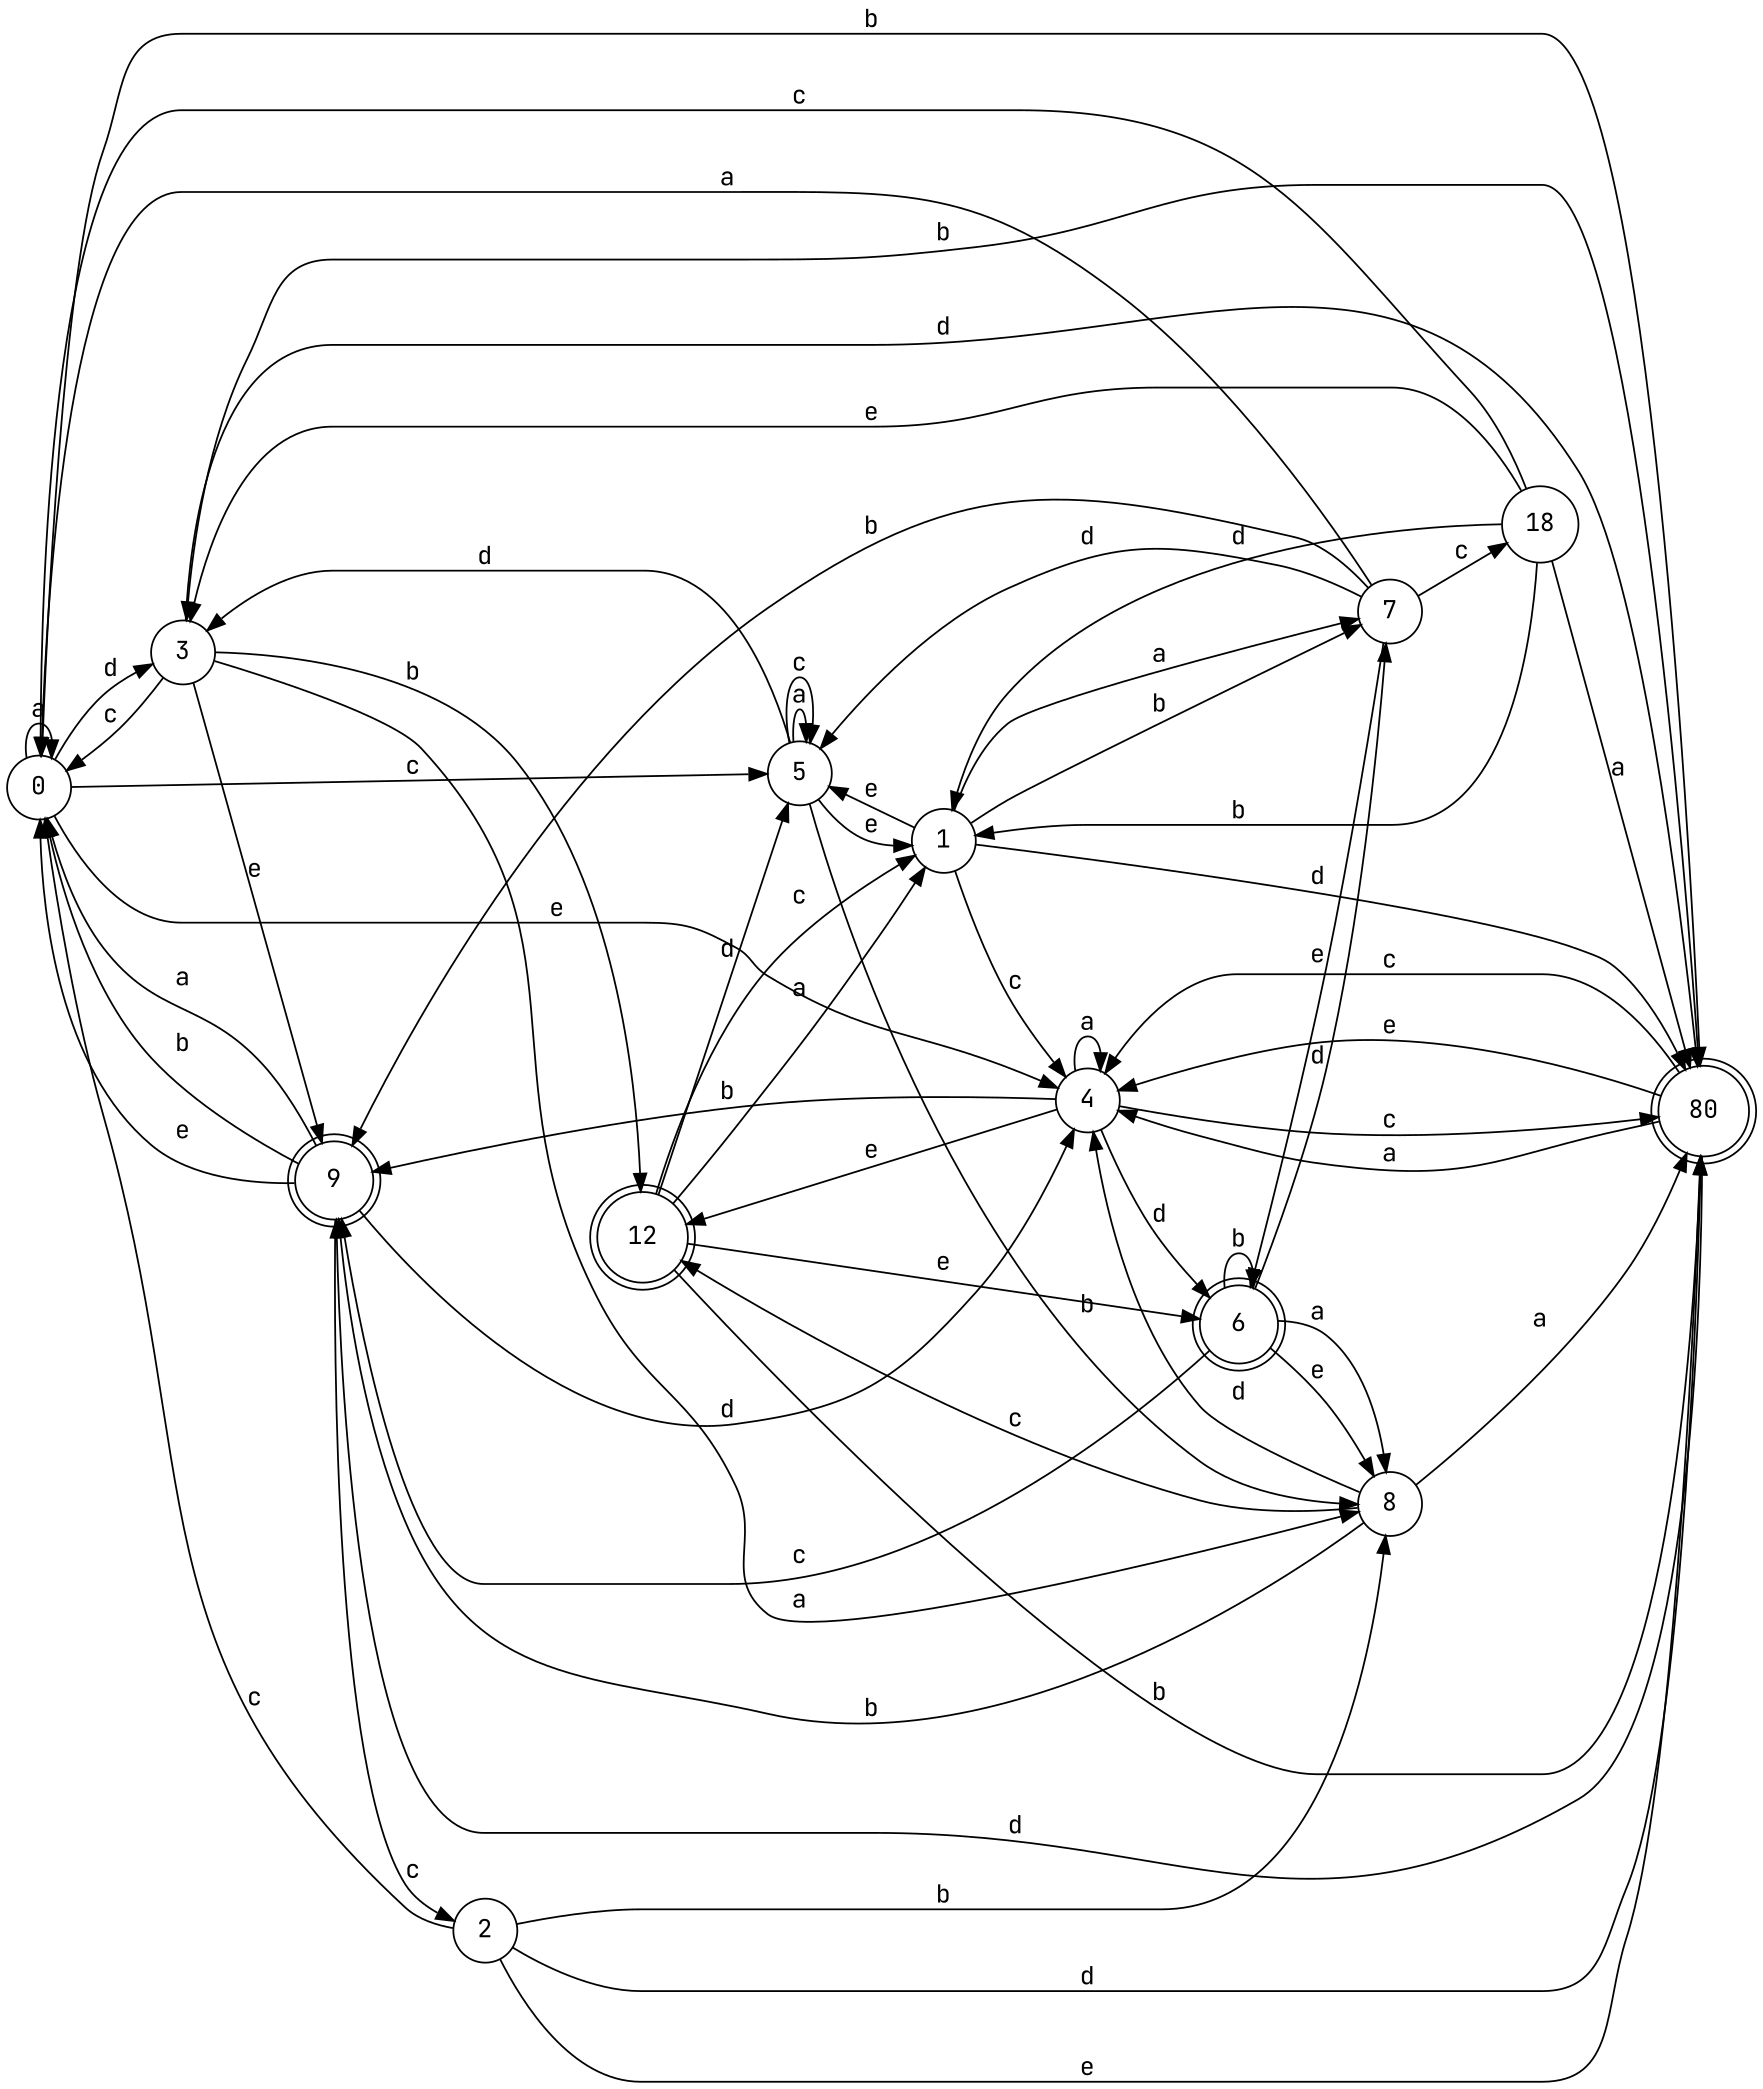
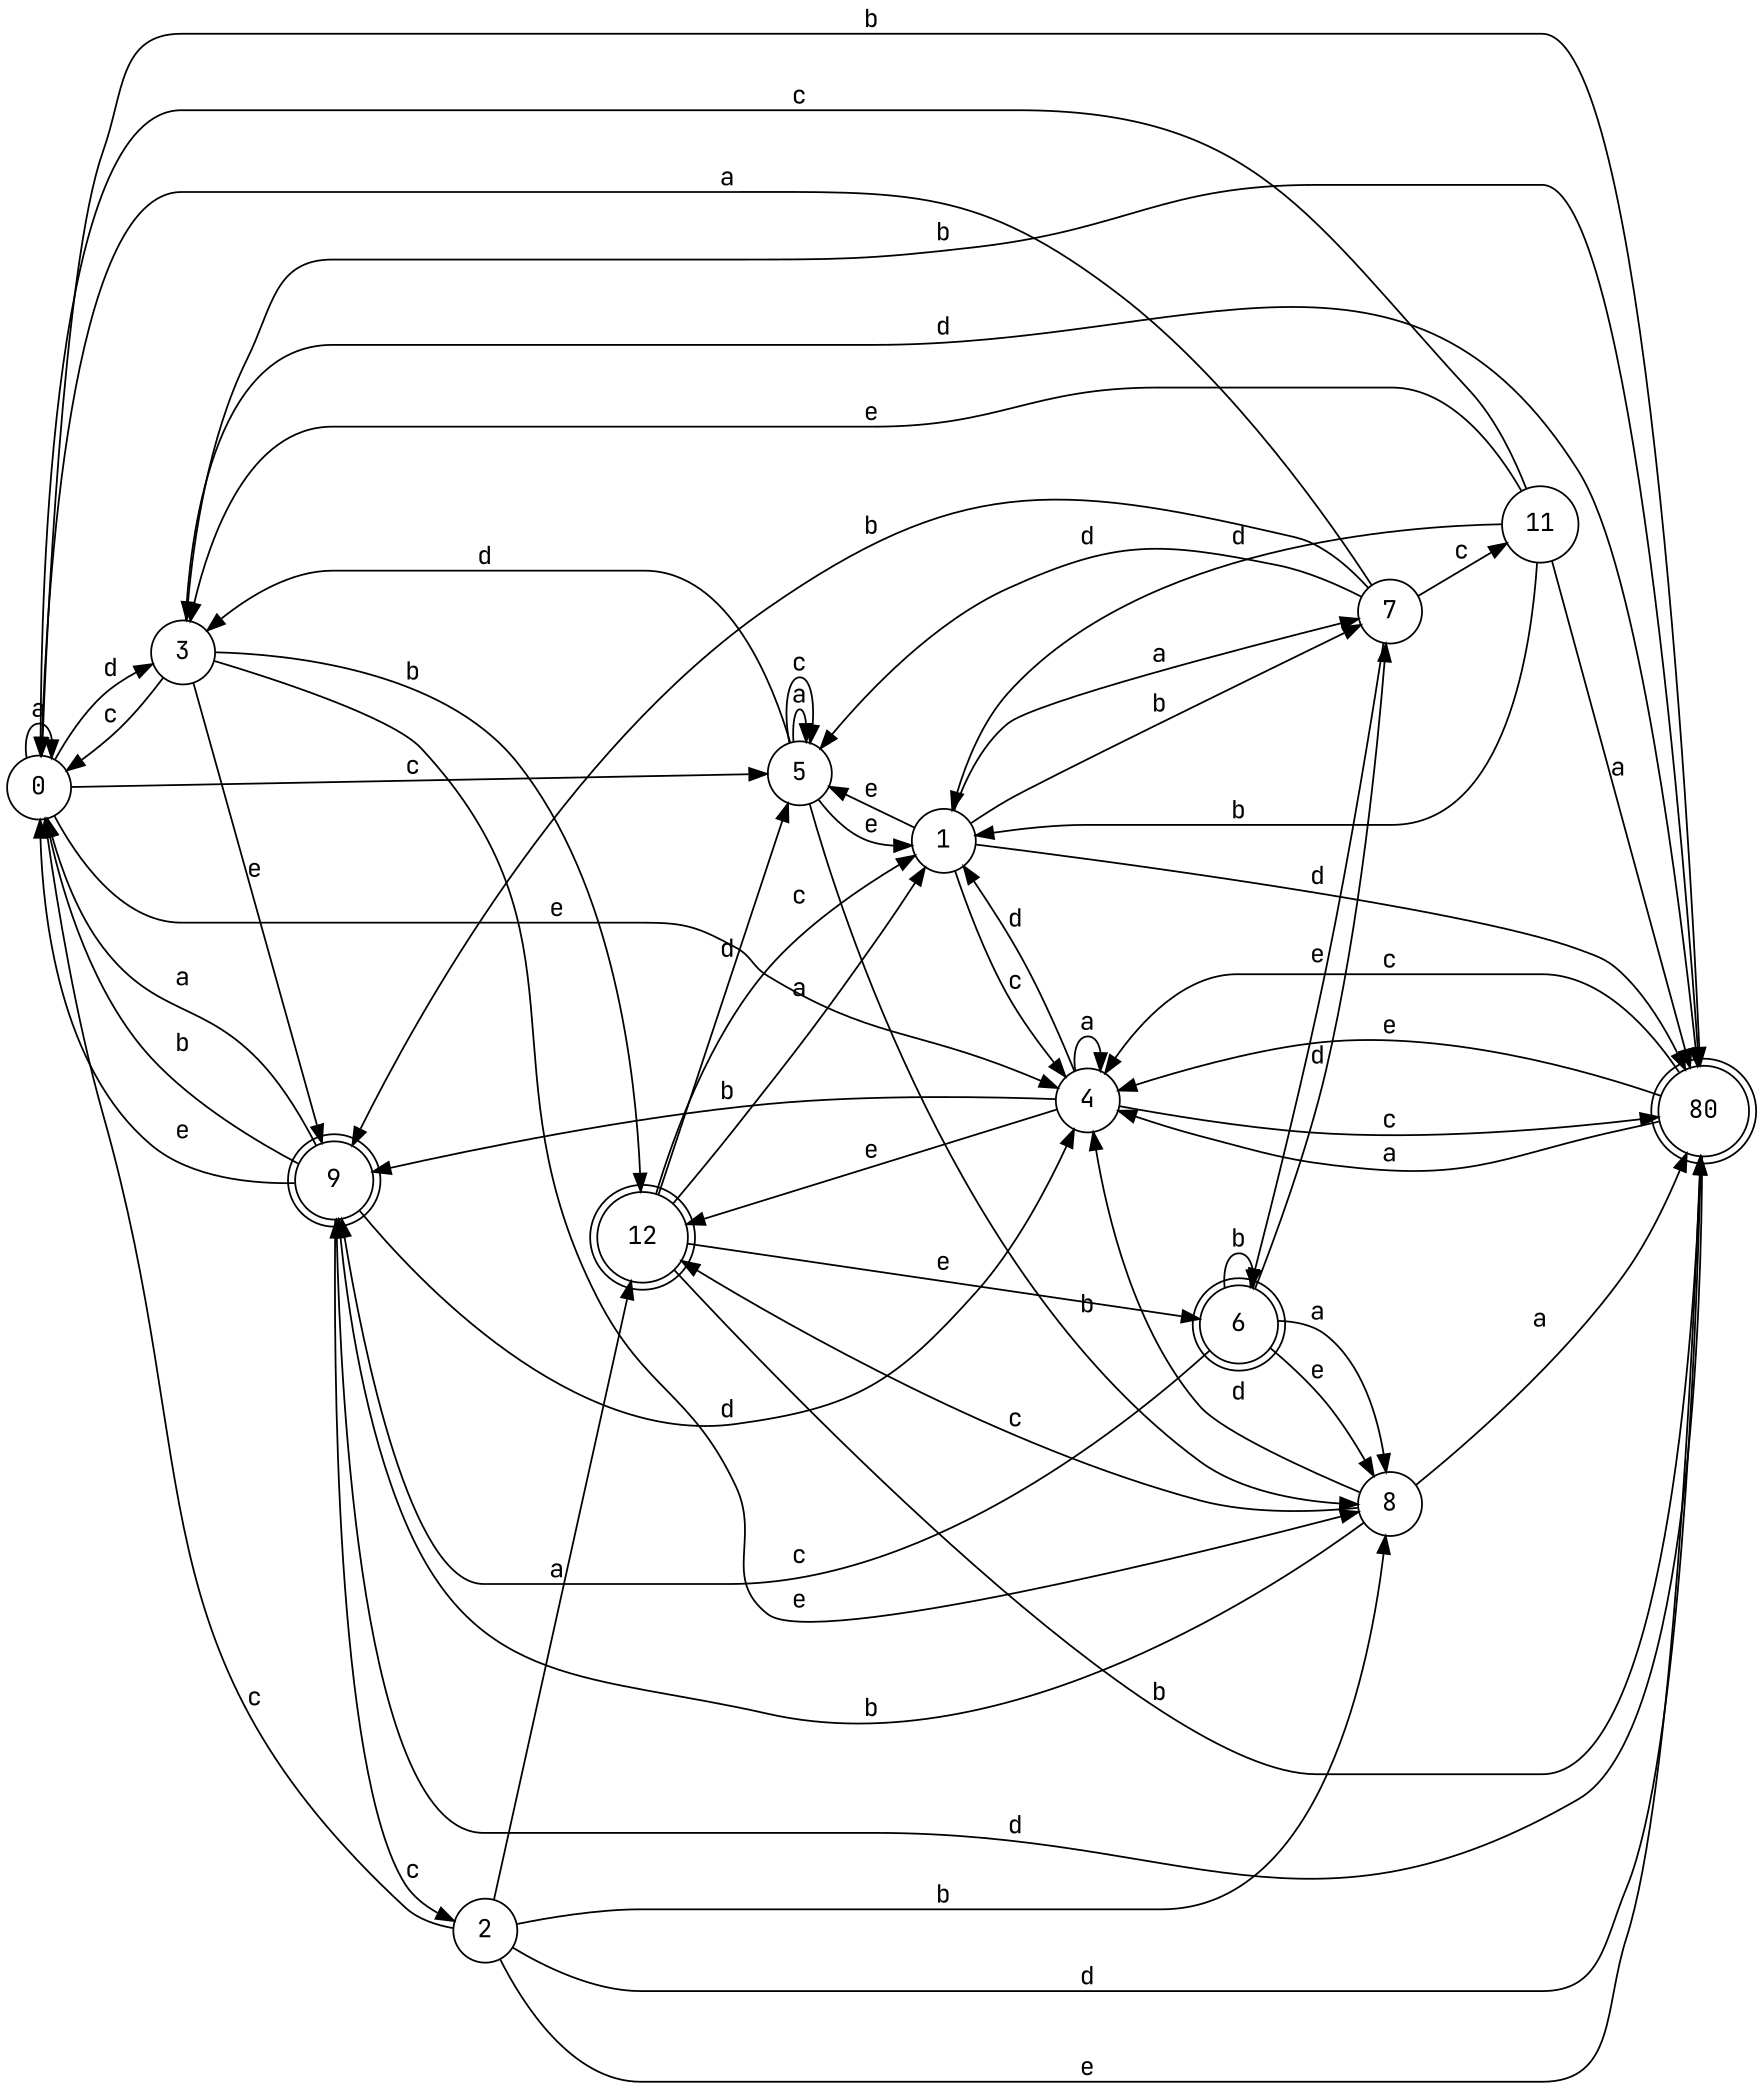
node "18": label "18" -> "11"
edge "4" -> "6": now "4" -> "1"
edge "2" -> "12": added, label "a"
edge "3" -> "8": label "a" -> "e"
